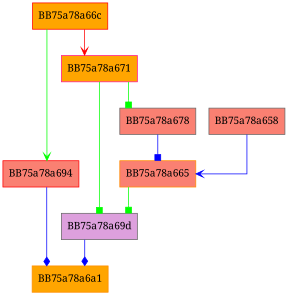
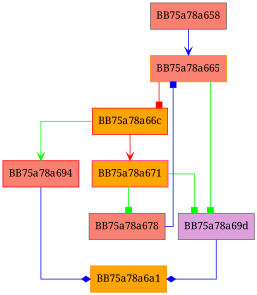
edge "BB75a78a665" -> "BB75a78a66c": added
